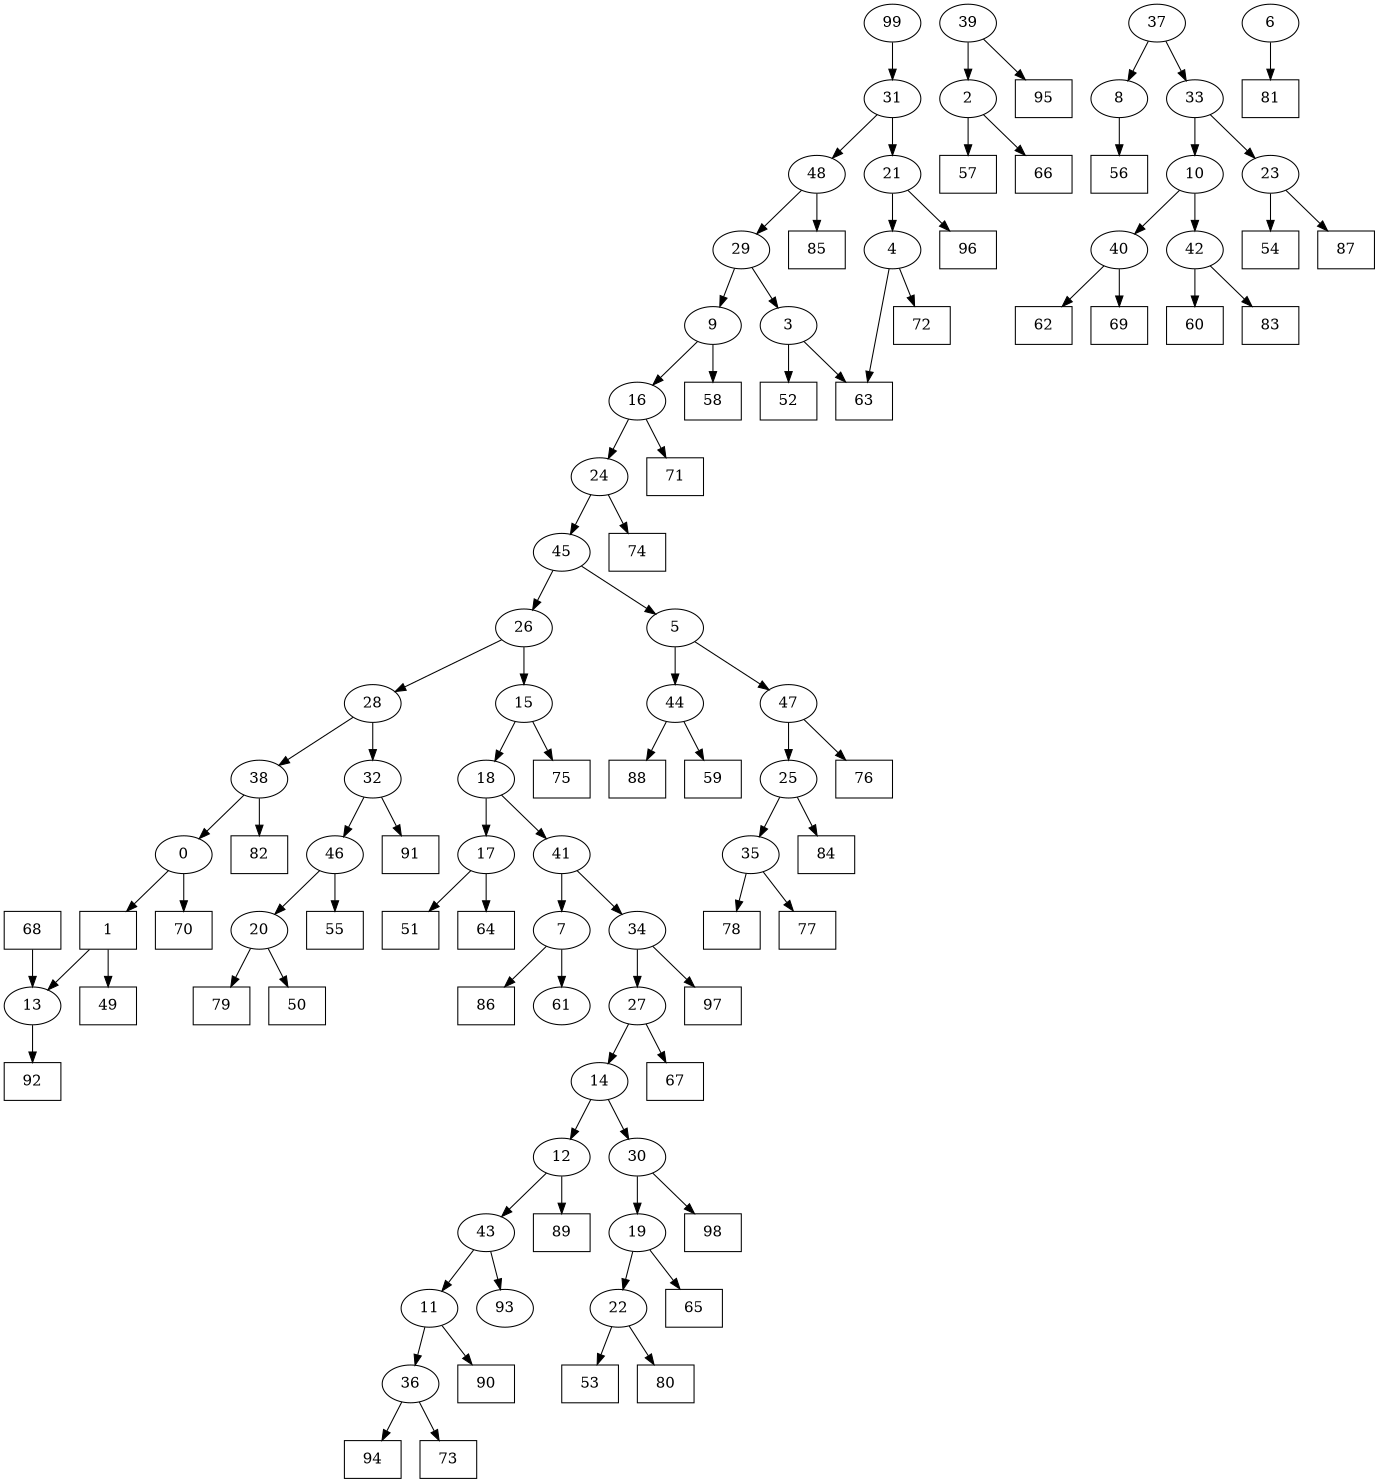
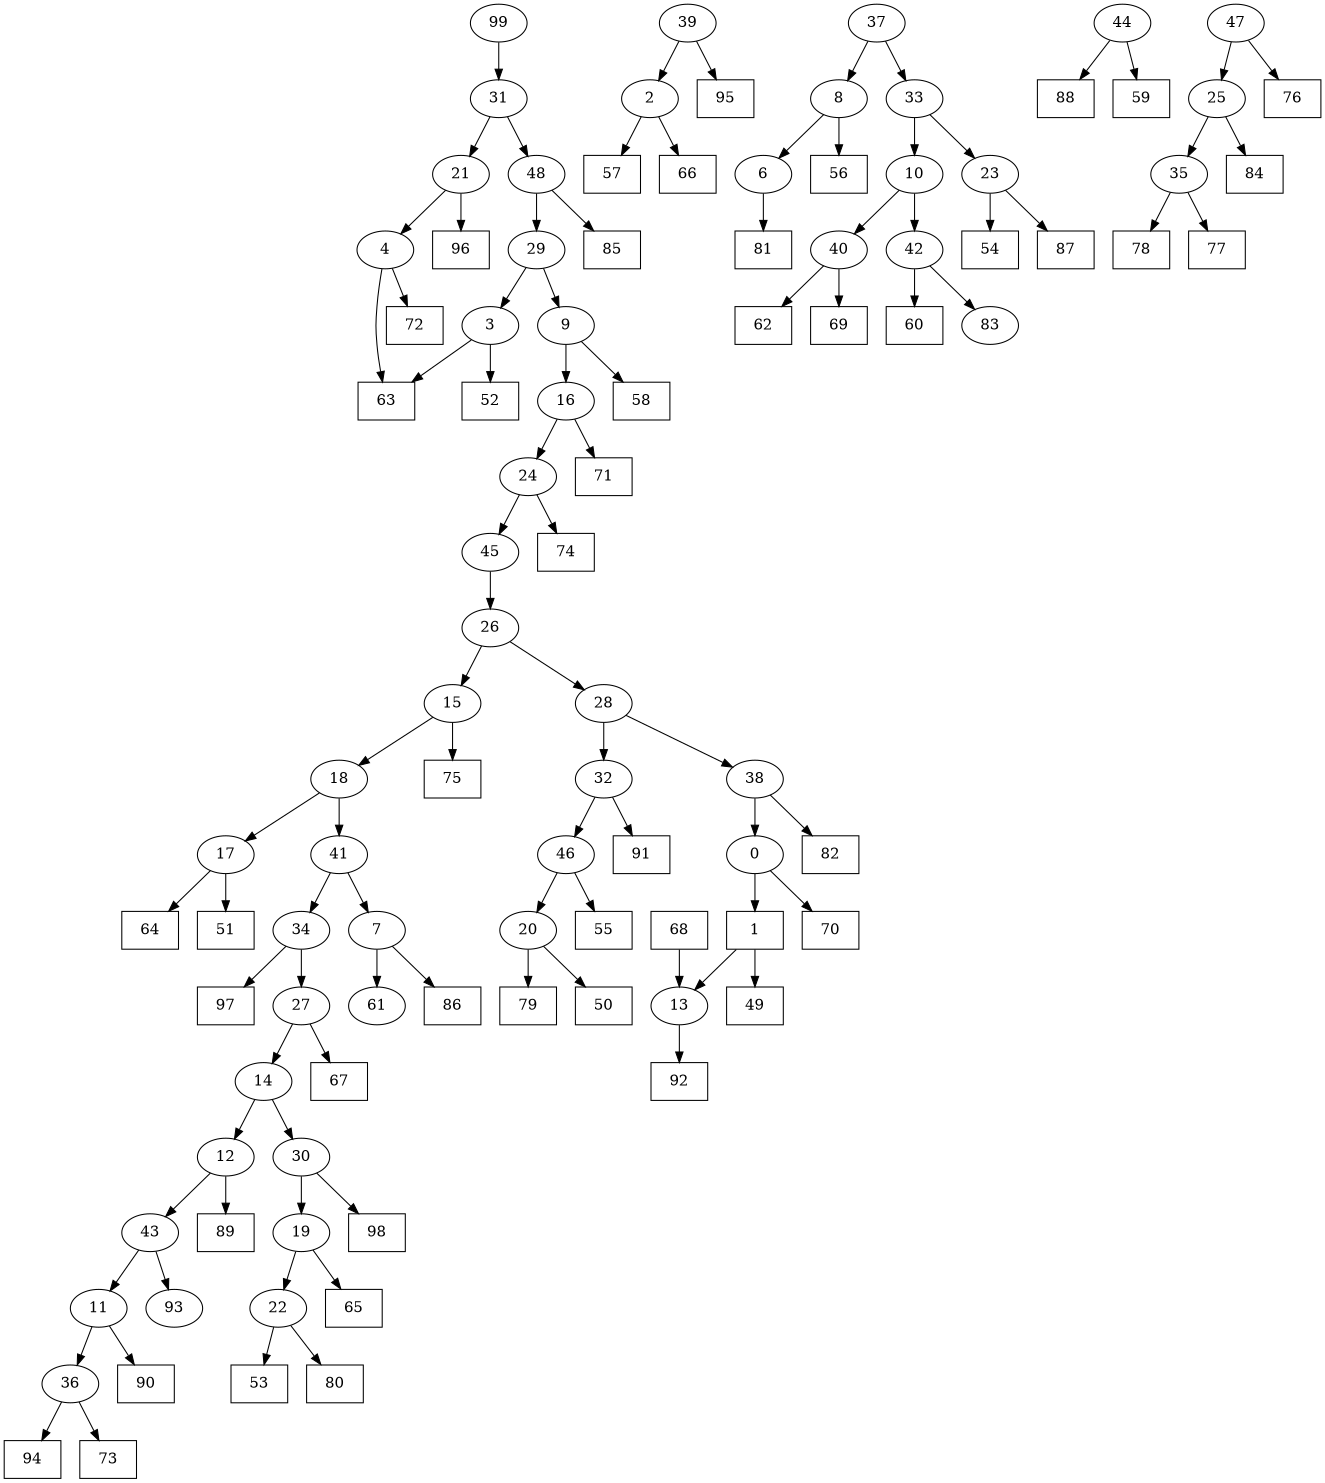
edge "8" -> "6": added
node "83": shape box -> ellipse
node "5": removed
